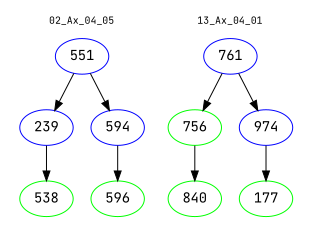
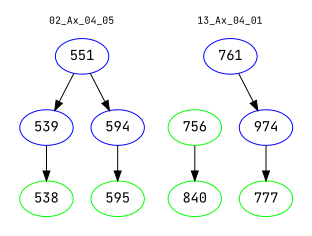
edge "761" -> "756": removed
node "239": label "239" -> "539"
node "596": label "596" -> "595"
node "177": label "177" -> "777"
